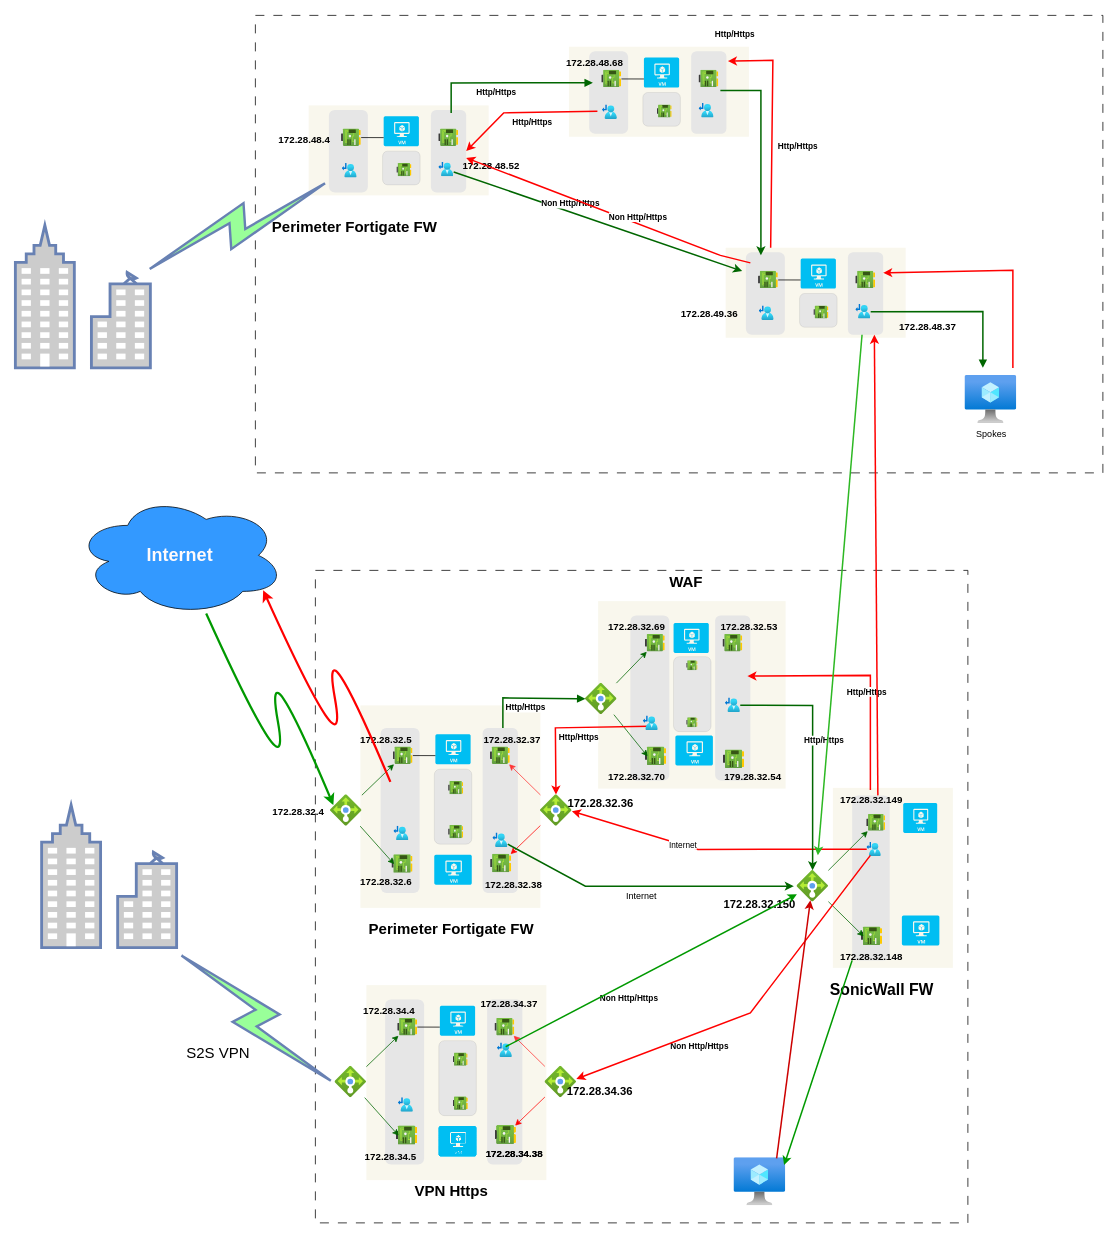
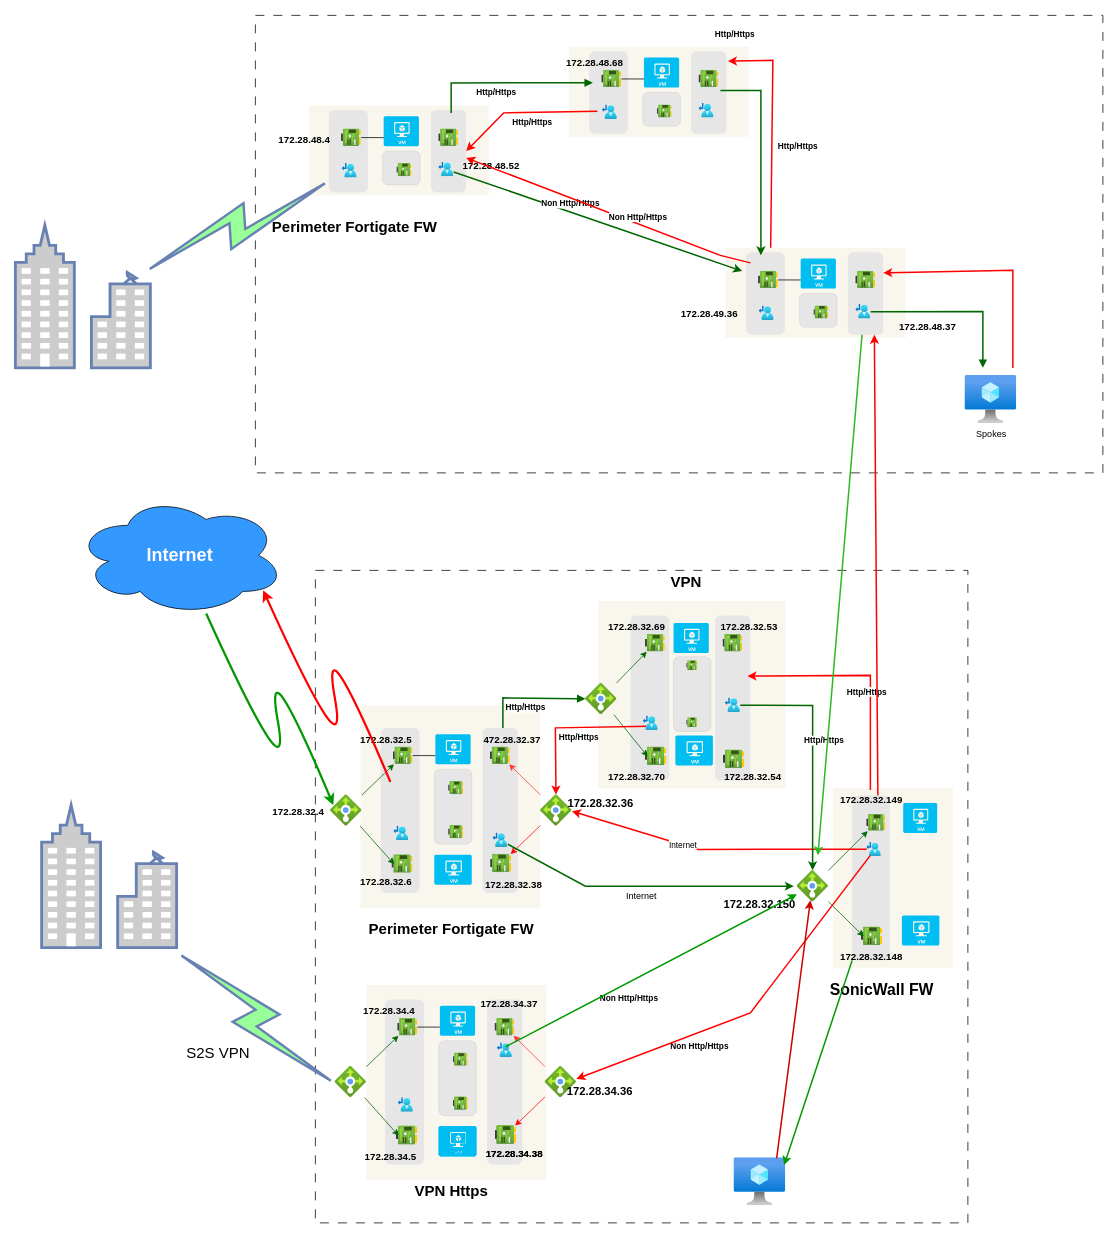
node "WAF": label "WAF" -> "VPN"
node "172.28.32.37": label "172.28.32.37" -> "472.28.32.37"
node "179.28.32.54": label "179.28.32.54" -> "172.28.32.54"
